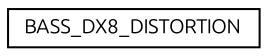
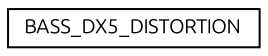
node "BASS_DX8_DISTORTION": label "BASS_DX8_DISTORTION" -> "BASS_DX5_DISTORTION"
